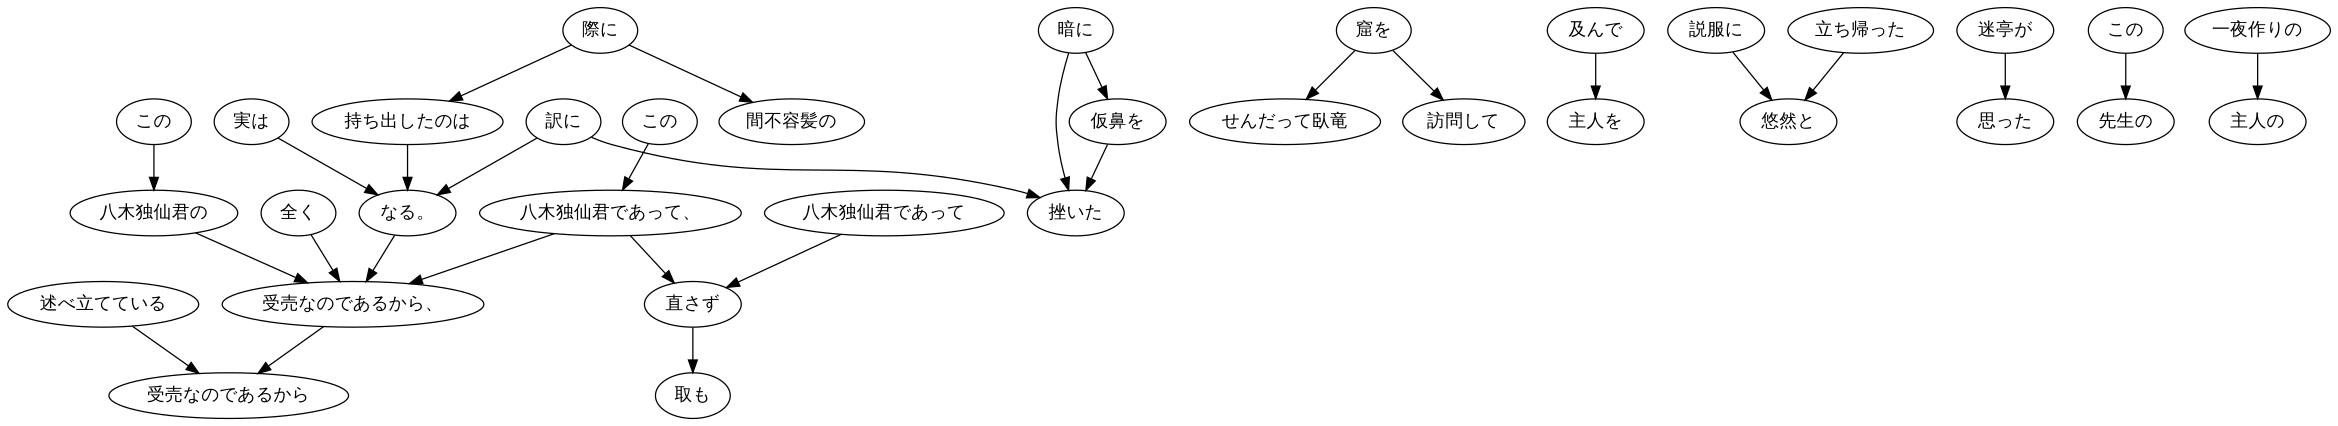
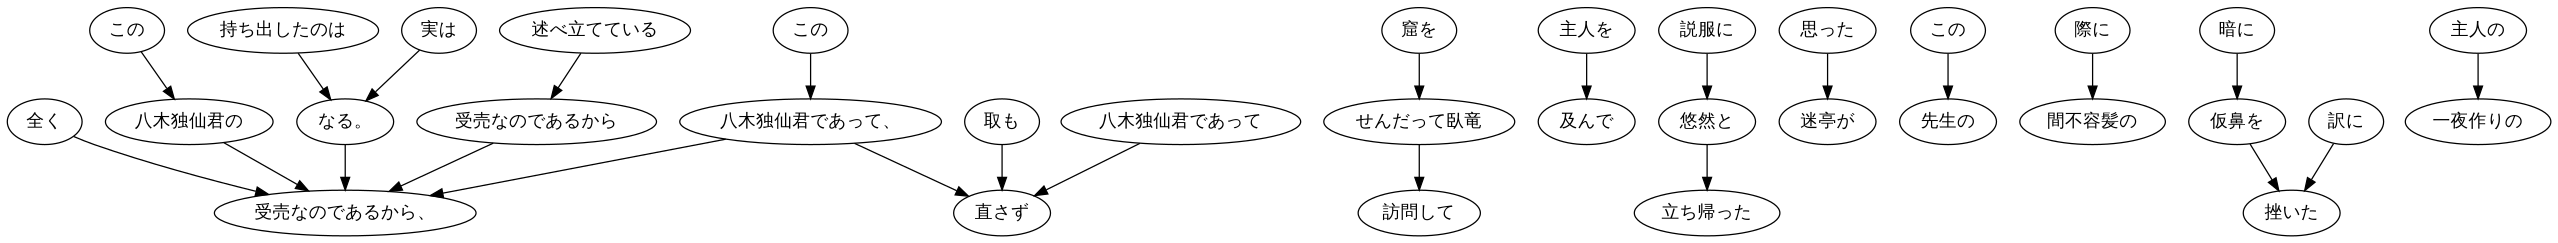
edge "際に" -> "持ち出したのは": removed
edge "及んで" -> "主人を": reversed
edge "迷亭が" -> "思った": reversed
edge "一夜作りの" -> "主人の": reversed
edge "窟を" -> "訪問して": now "せんだって臥竜" -> "訪問して"
edge "立ち帰った" -> "悠然と": reversed
edge "暗に" -> "挫いた": removed
edge "訳に" -> "なる。": removed
edge "直さず" -> "取も": reversed
edge "受売なのであるから、" -> "受売なのであるから": reversed
